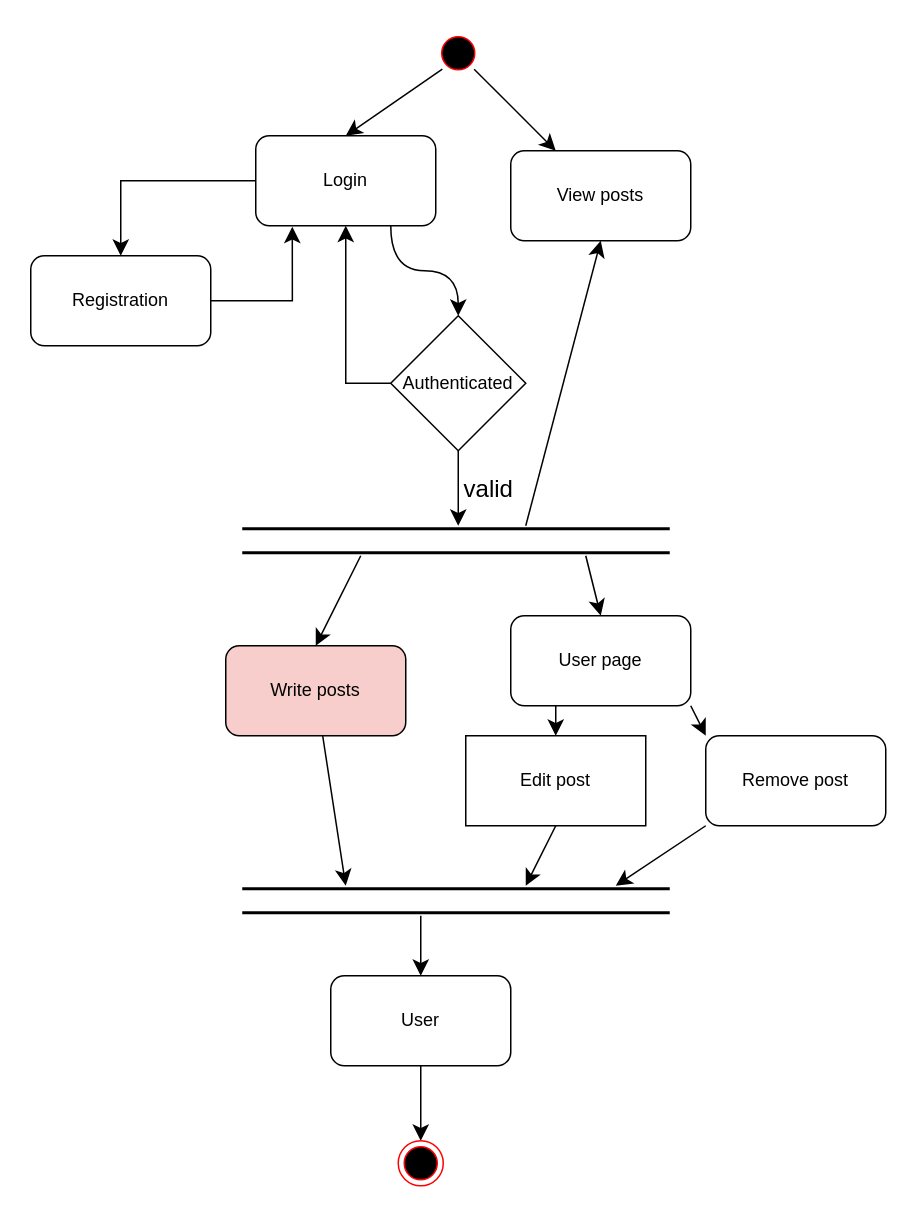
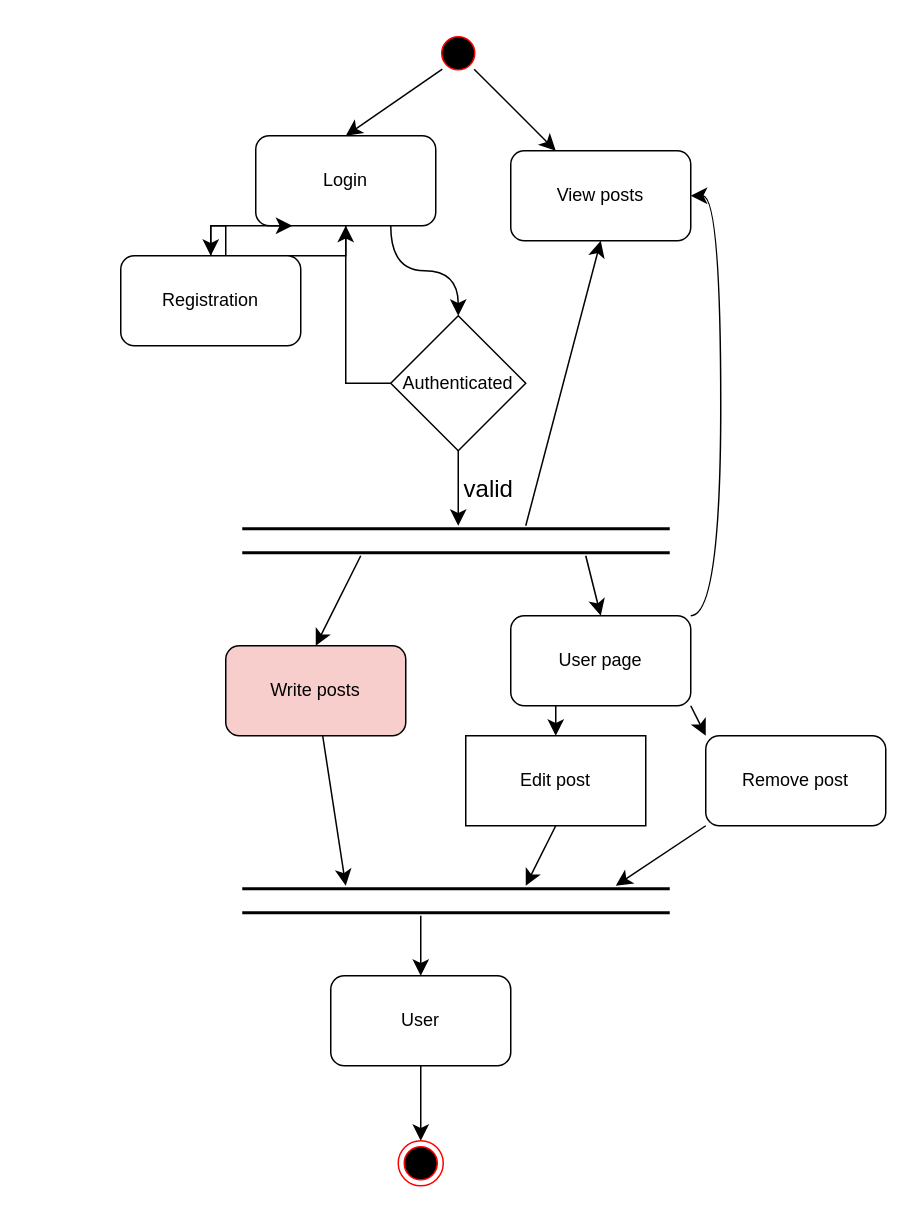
node "Registration": moved (121, 301) -> (211, 301)
edge "User page" -> "View posts": added
